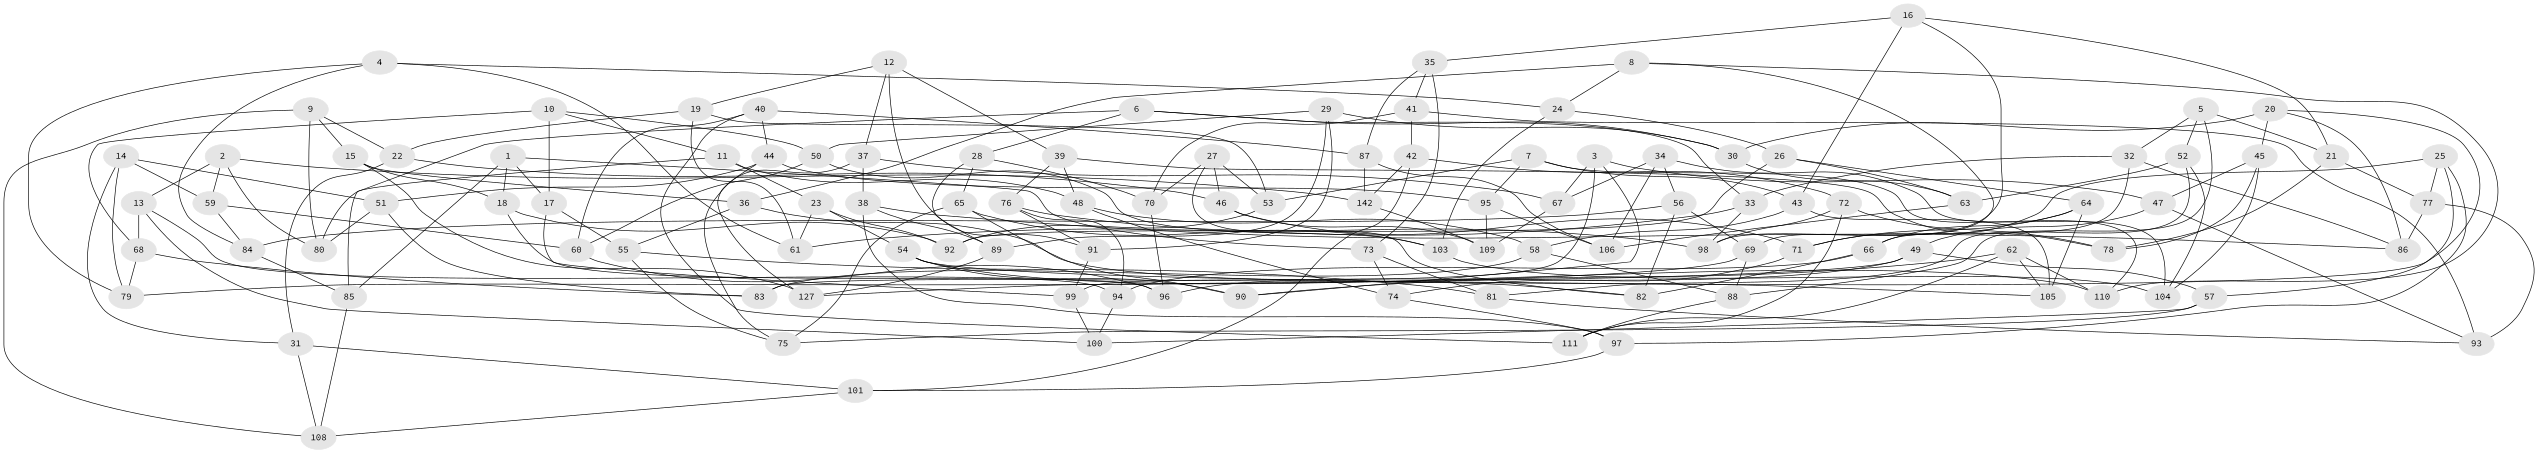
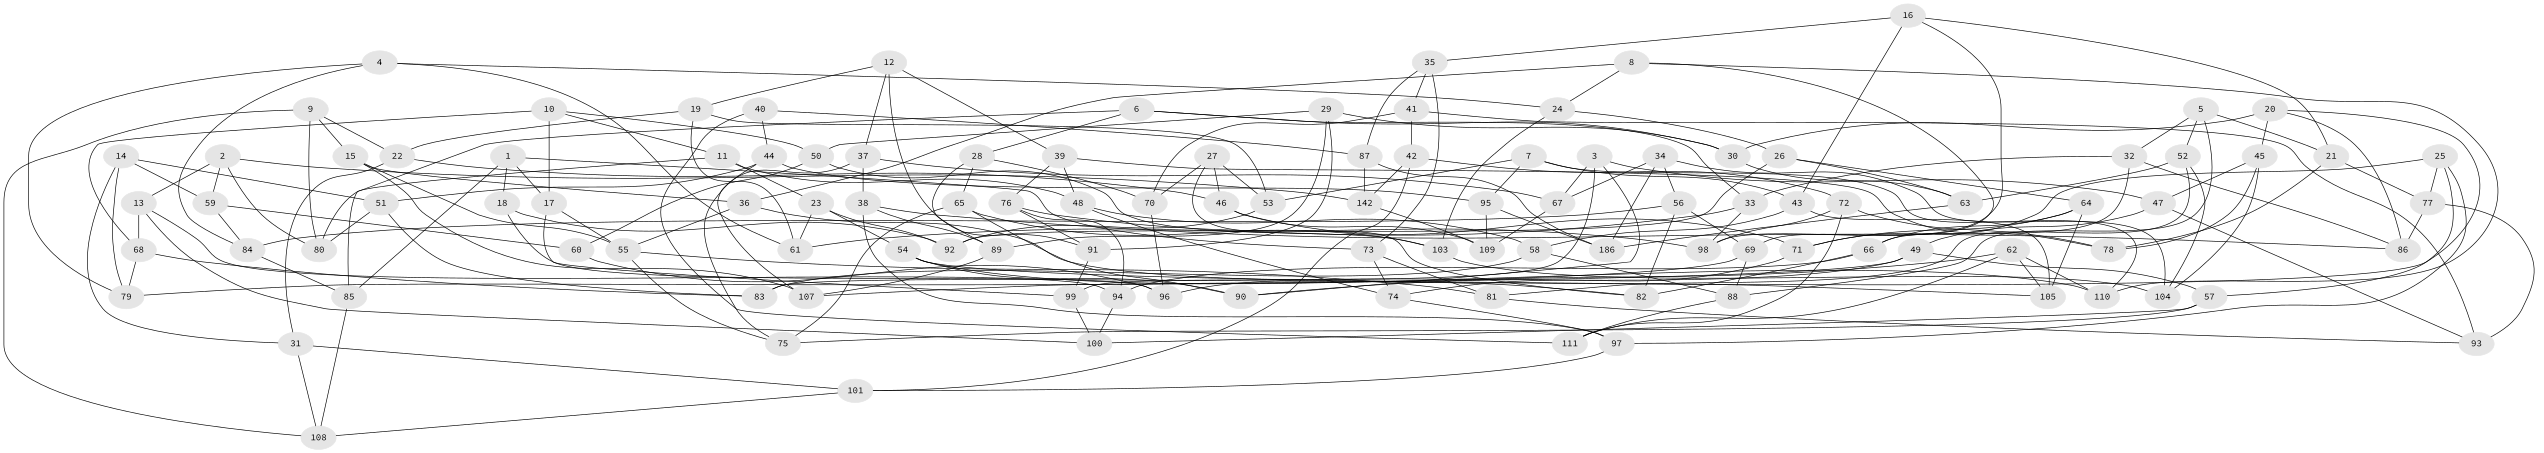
edge "40" -- "60": removed
edge "15" -- "18": now "15" -- "55"
node "106": label "106" -> "186"
node "127": label "127" -> "107"
